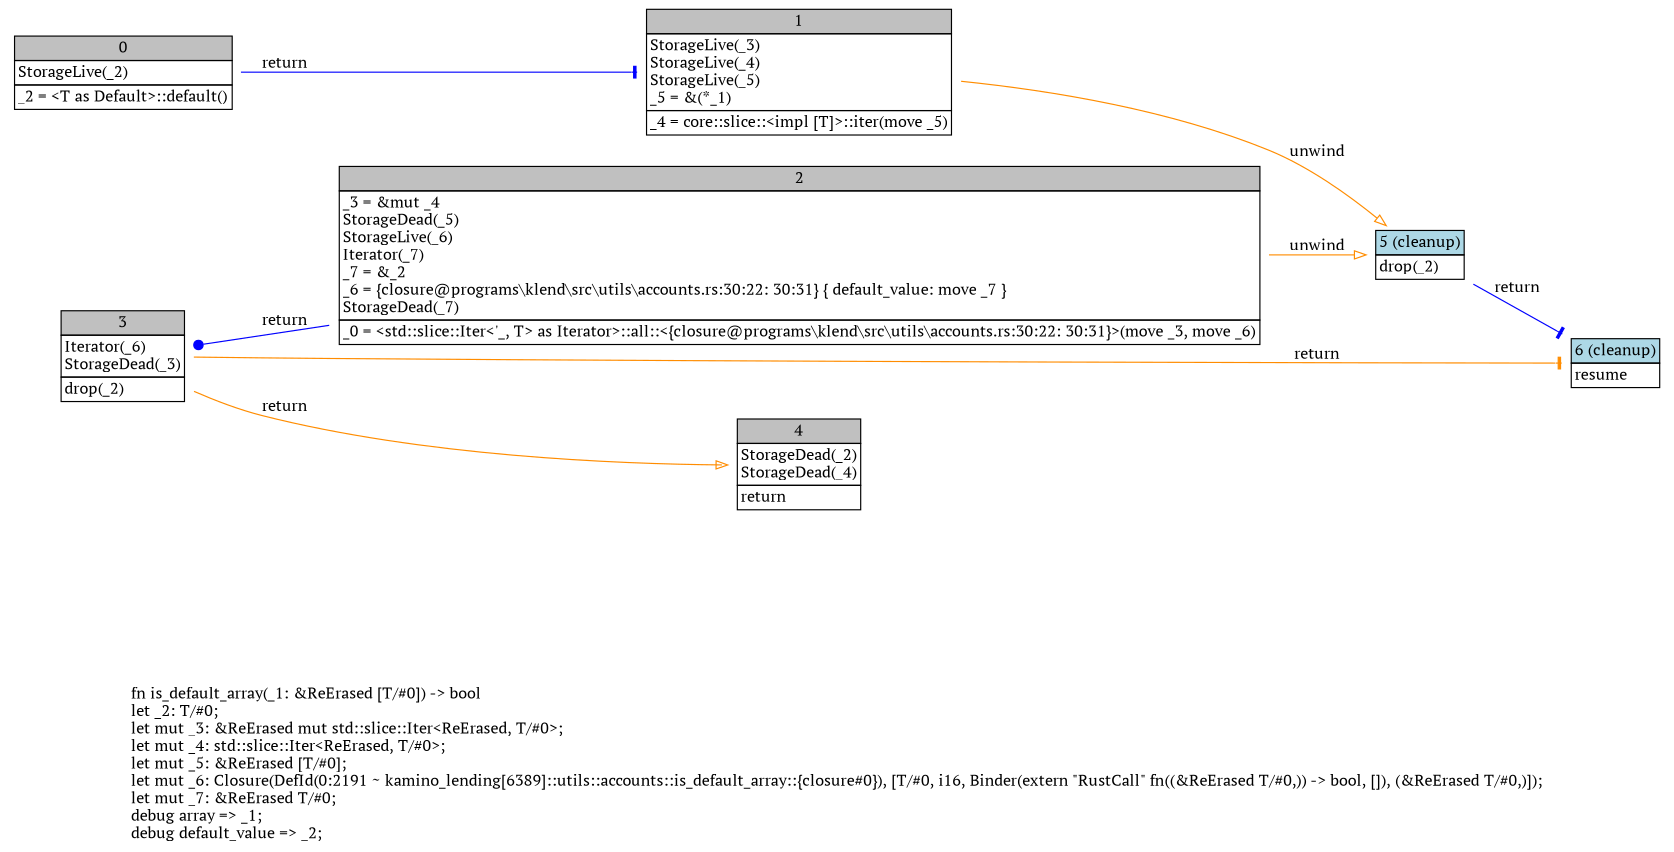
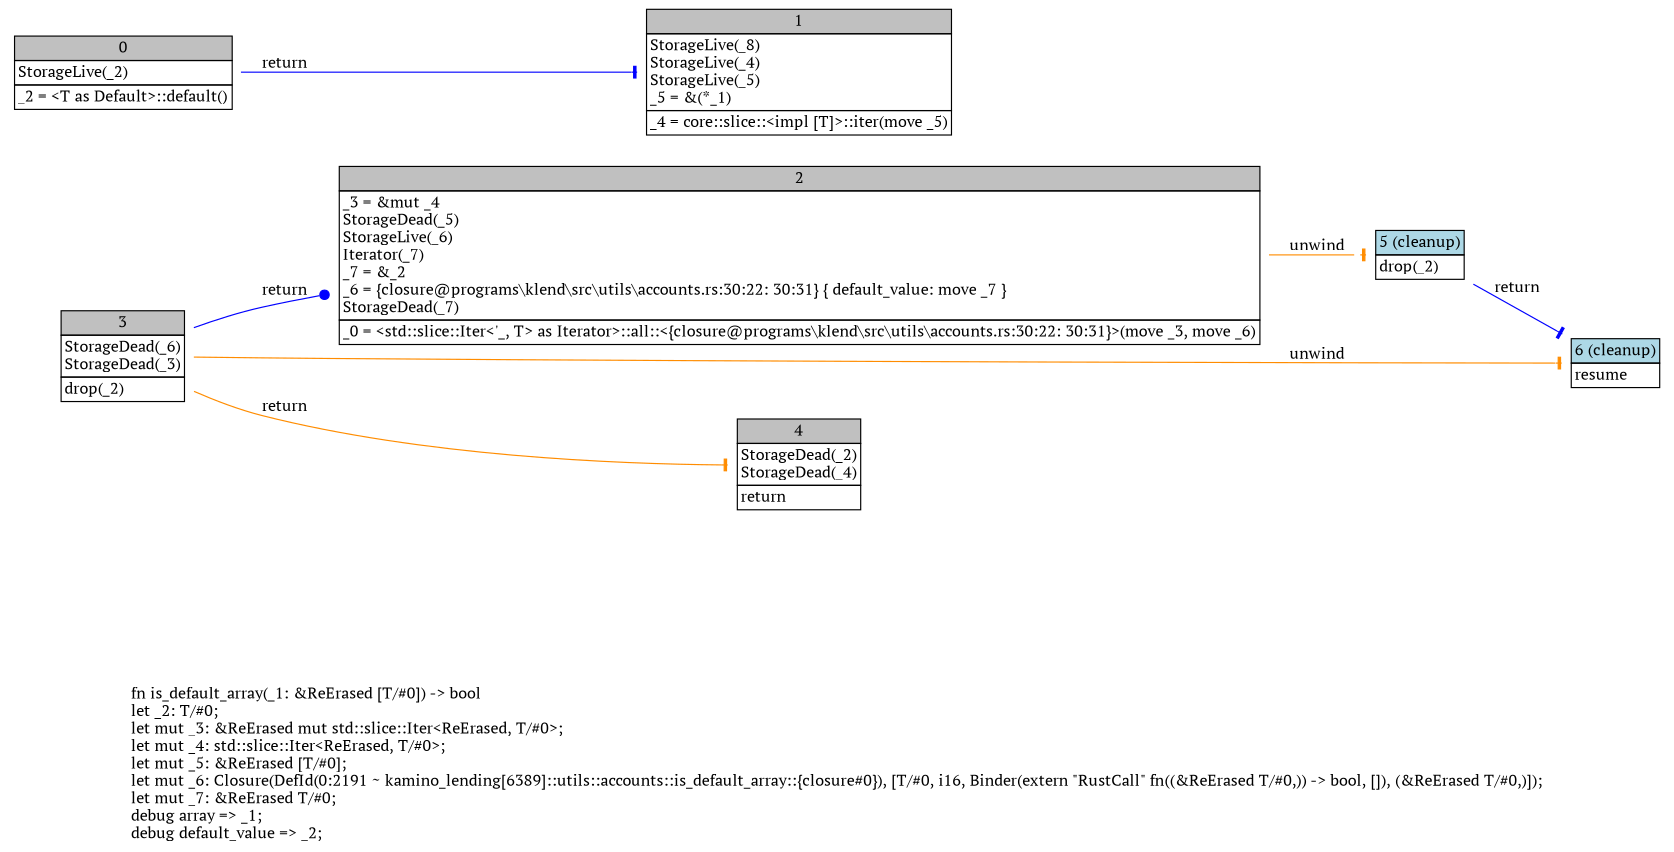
node "1": text "StorageLive(_3)" -> "StorageLive(_8)"
edge "1" -> "5 (cleanup)": removed, label "unwind"
edge "2" -> "5 (cleanup)": arrowhead onormal -> tee
edge "2" -> "3": reversed
node "3": text "Iterator(_6)" -> "StorageDead(_6)"
edge "3" -> "6 (cleanup)": label "return" -> "unwind"
edge "3" -> "4": arrowhead onormal -> tee
